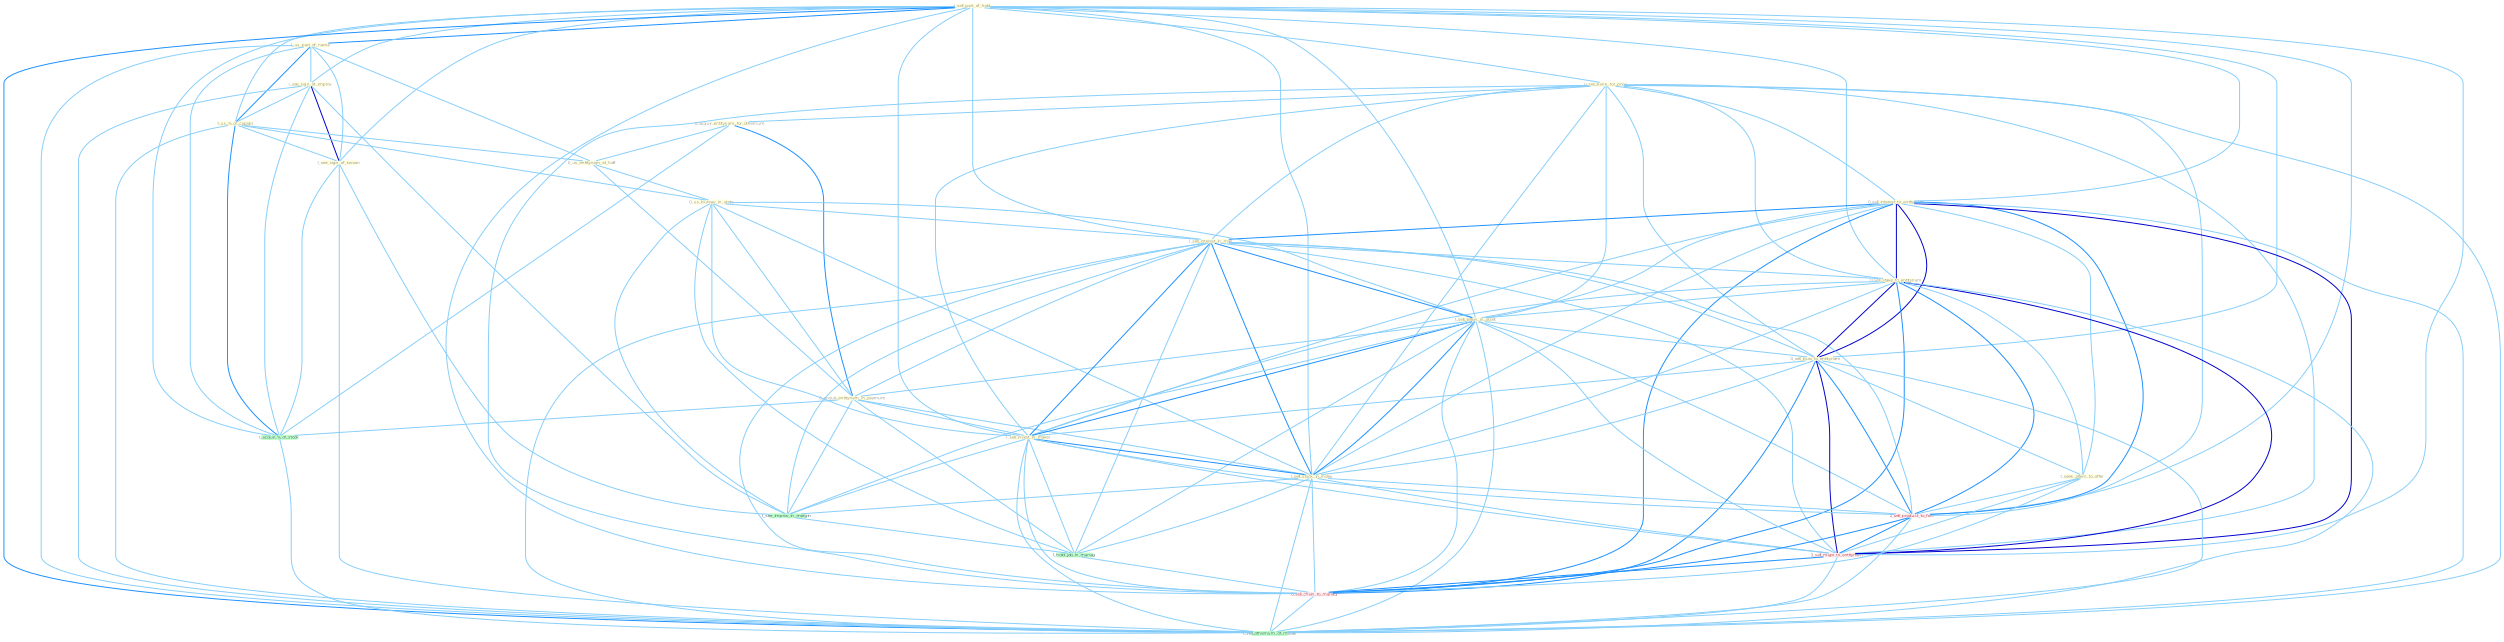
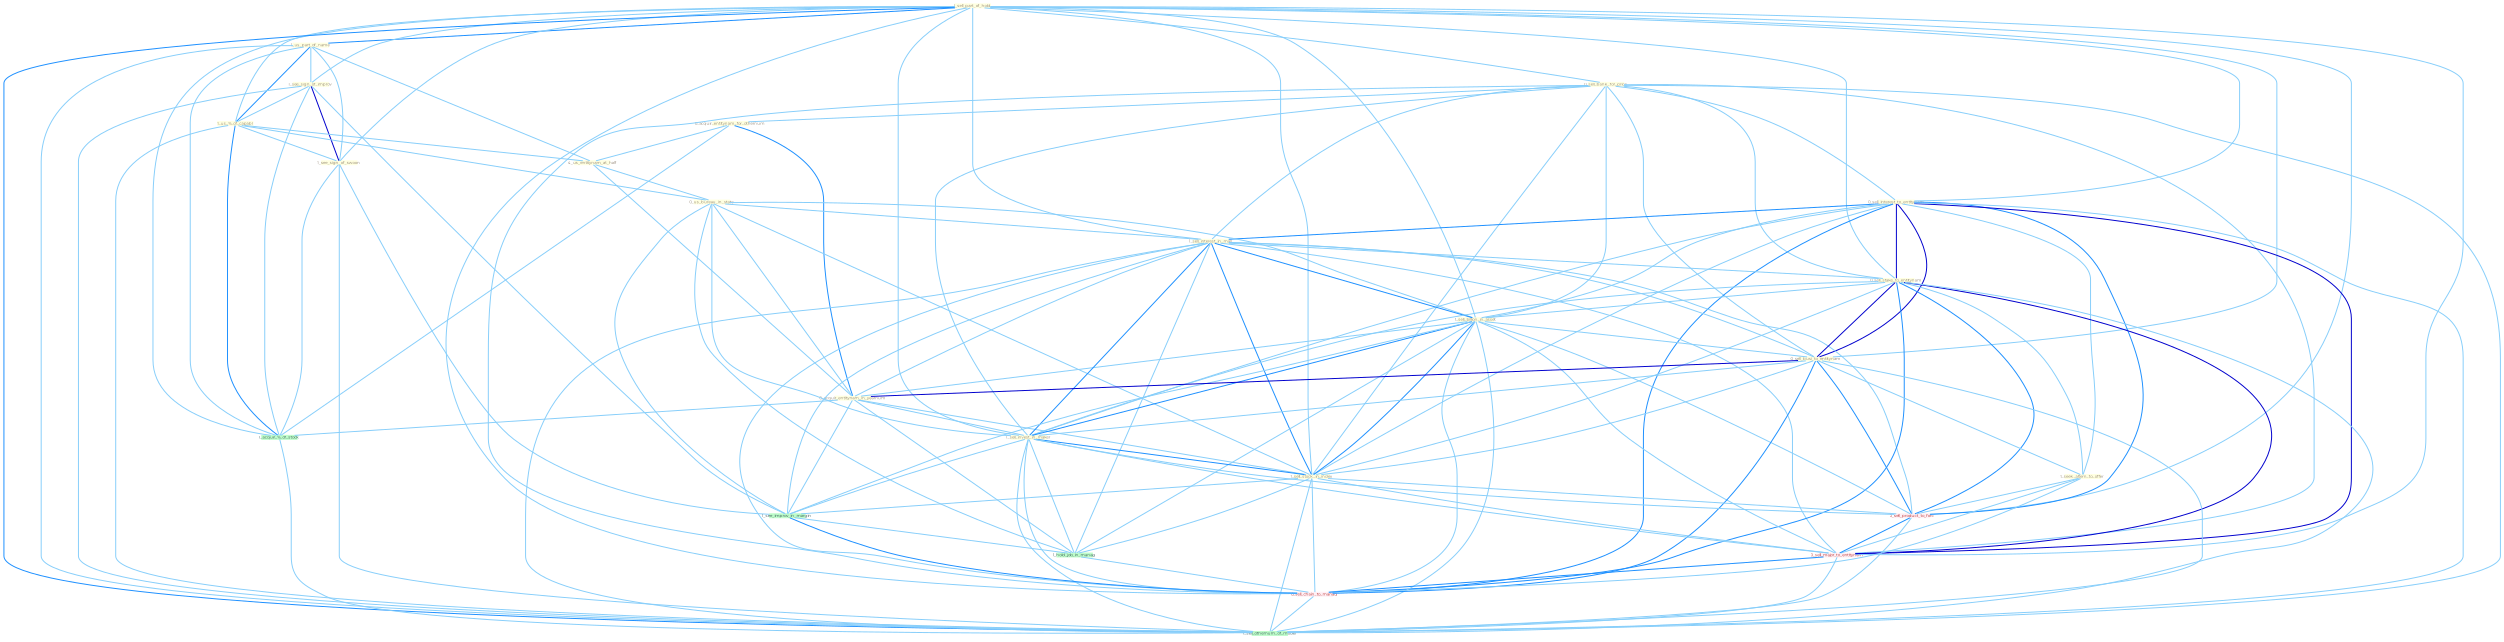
edge "0_sell_bank_for_price" -- "0_sell_product_to_forc": removed
node "0_us_entitynam_at_half": label "0_us_entitynam_at_half" -> "4_us_entitynam_at_half"
edge "0_sell_busi_to_entitynam" -- "0_sell_major_to_entitynam": now "0_sell_busi_to_entitynam" -- "0_acquir_entitynam_in_yearnum"
edge "0_sell_product_to_forc" -- "0_sell_chain_to_manag": now "1_see_improv_in_margin" -- "0_sell_chain_to_manag"
